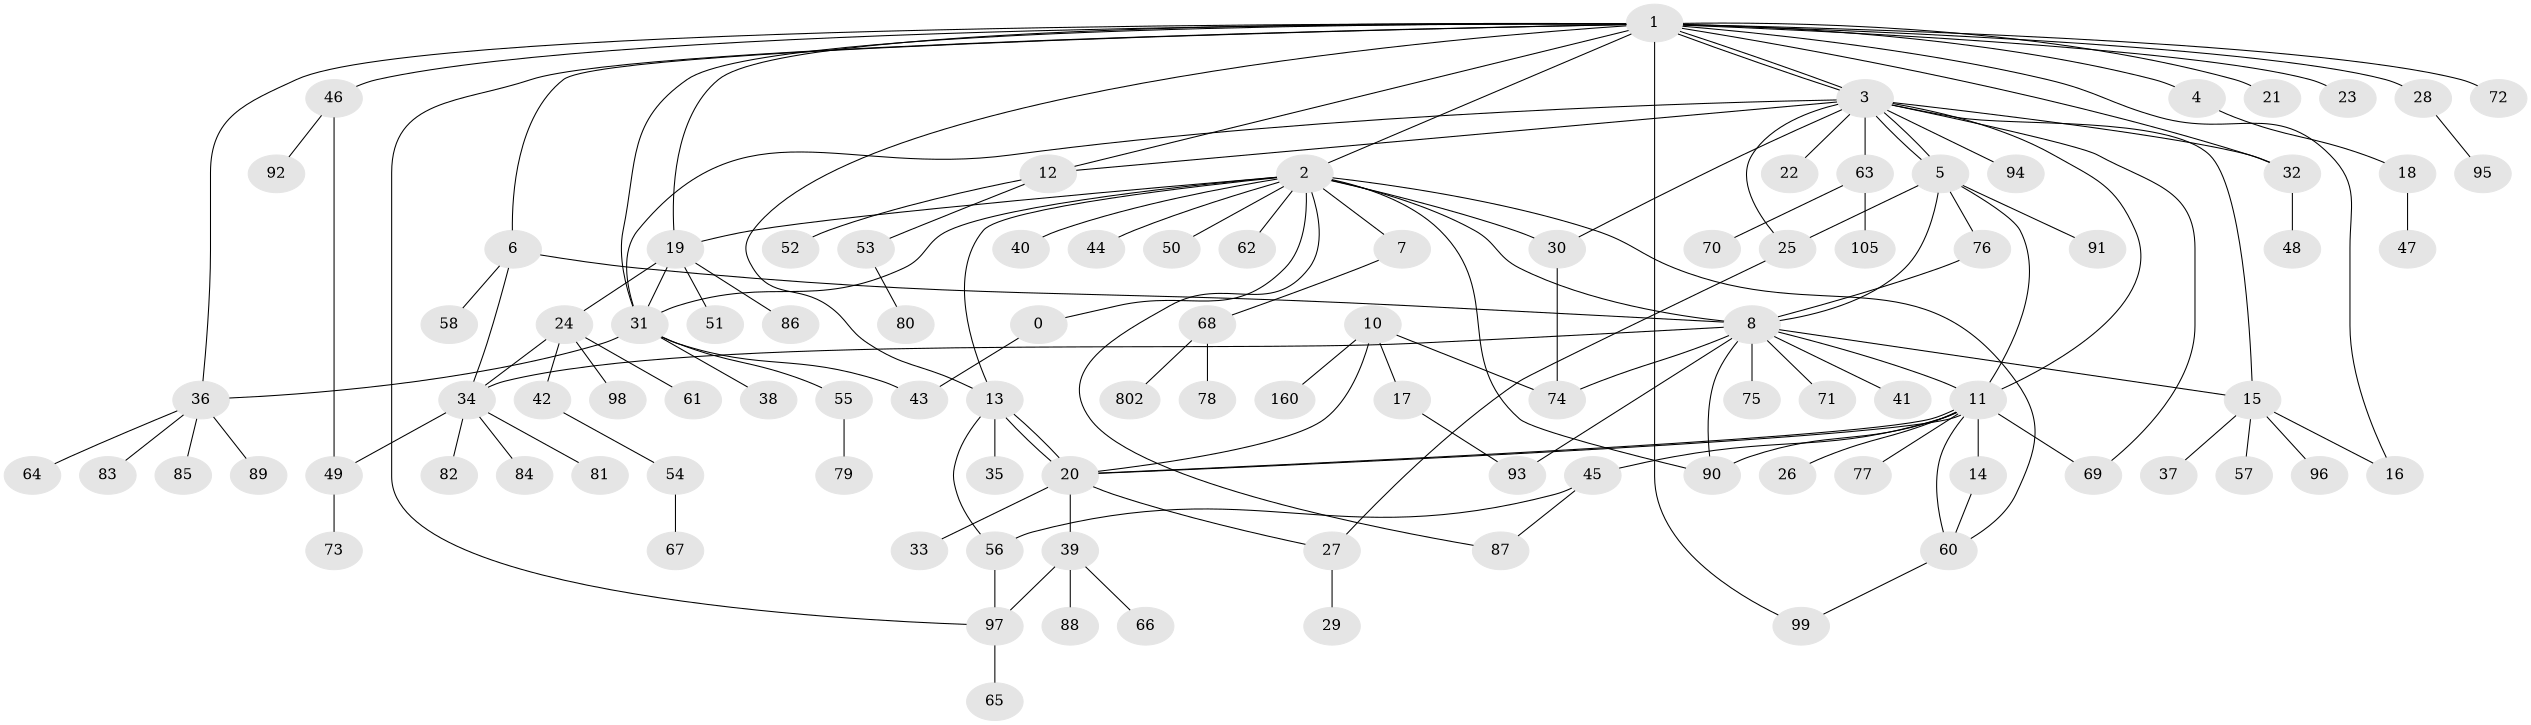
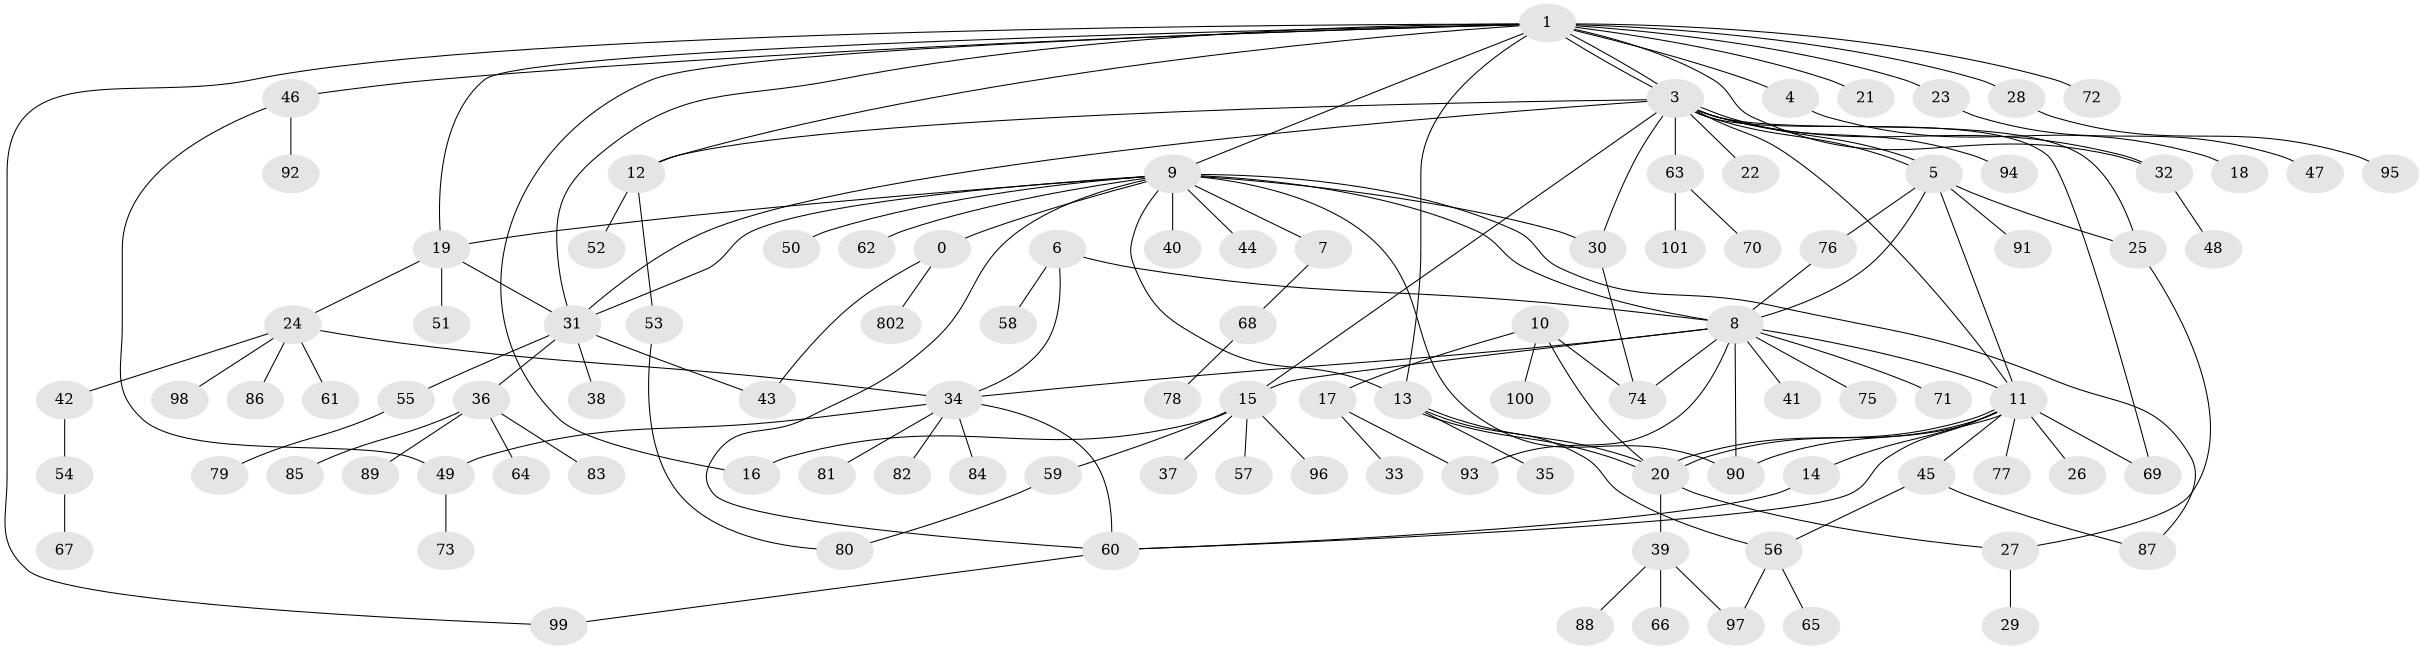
edge "1" -- "36": removed
edge "1" -- "6": removed
edge "1" -- "97": removed
node "2": label "2" -> "9"
edge "18" -- "47": now "23" -- "47"
node "105": label "105" -> "101"
edge "19" -- "86": now "24" -- "86"
edge "68" -- "802": now "0" -- "802"
node "160": label "160" -> "100"
edge "34" -- "60": added
node "59": added
edge "20" -- "33": now "17" -- "33"
edge "97" -- "65": now "56" -- "65"
